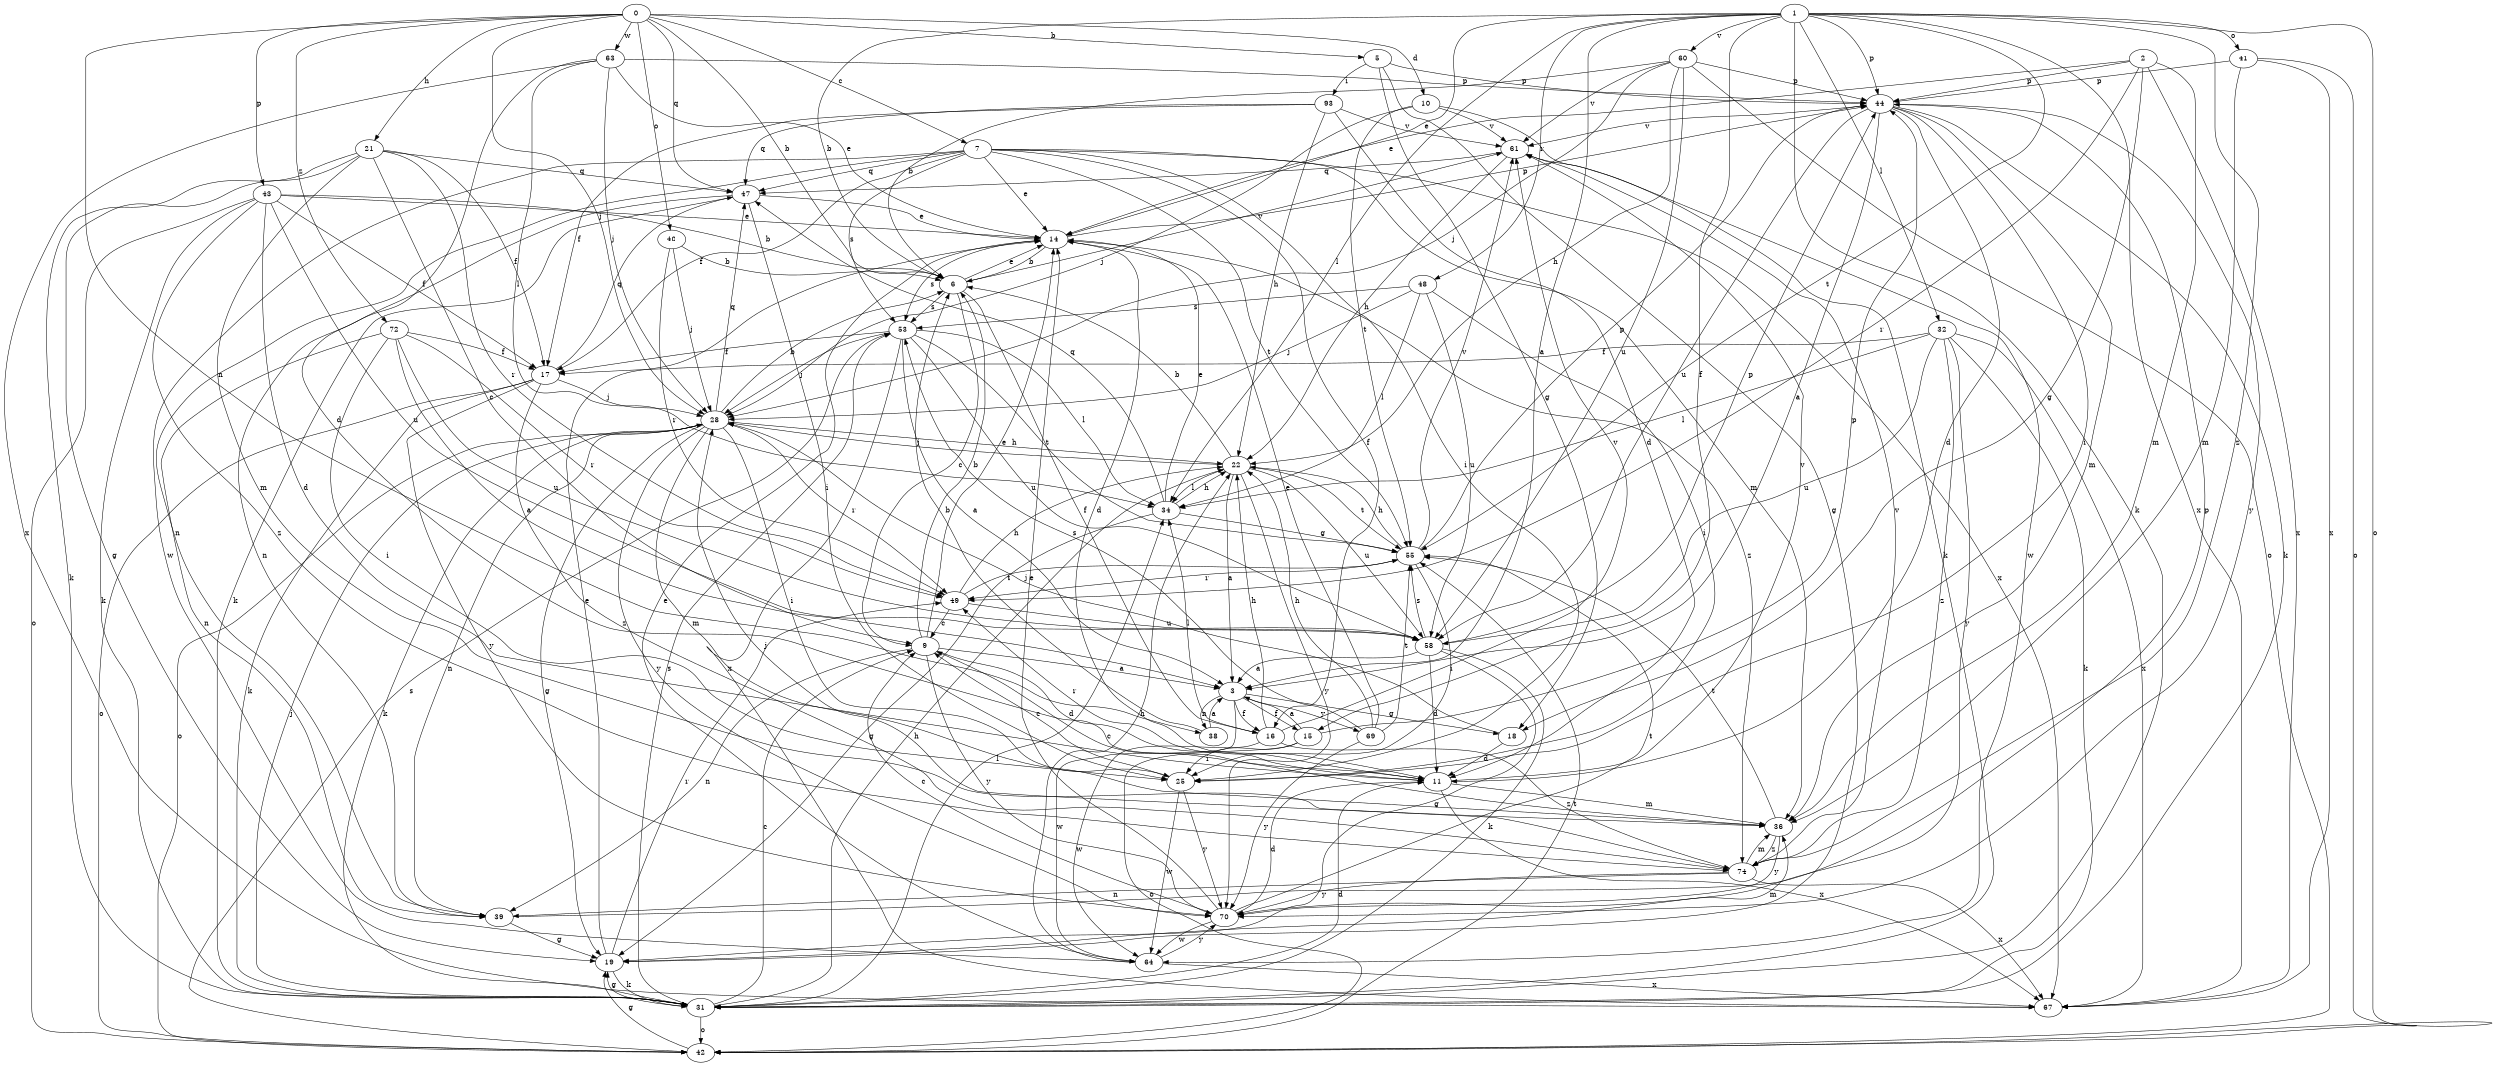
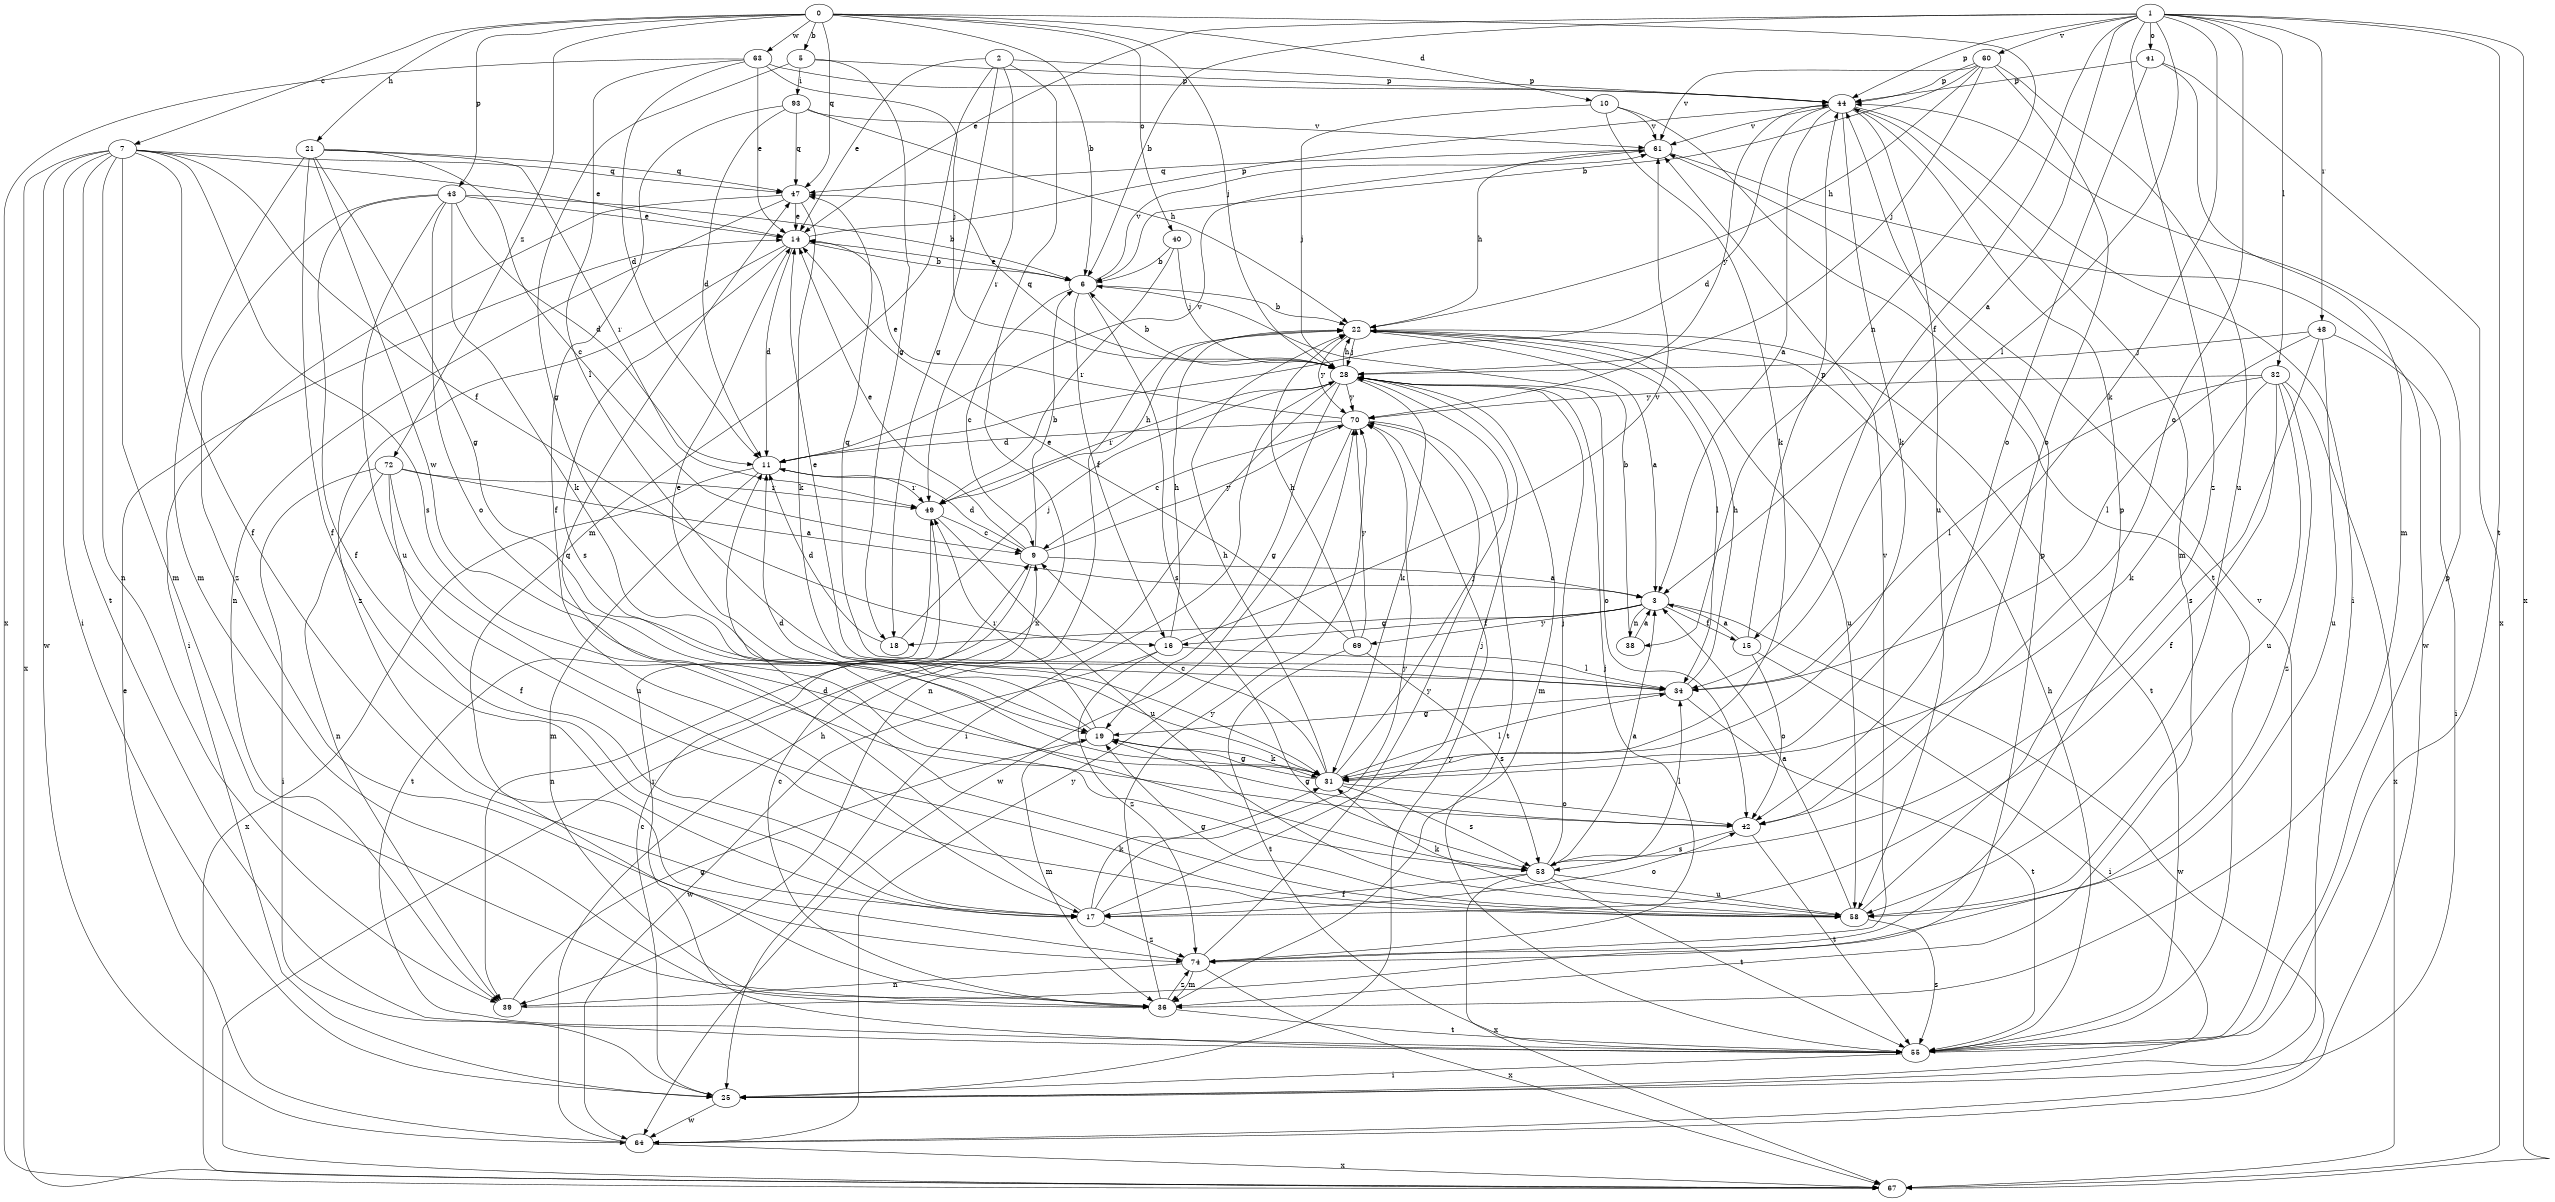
edge "22" -> "6": reversed
edge "34" -> "55": label "g" -> "t"
edge "21" -> "31": label "k" -> "w"
